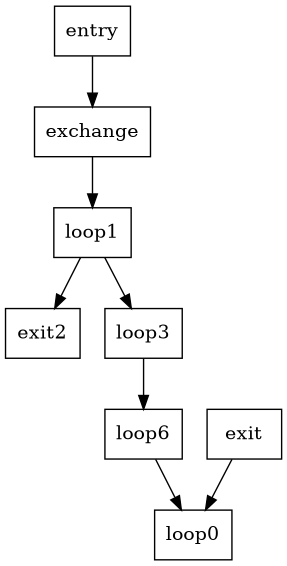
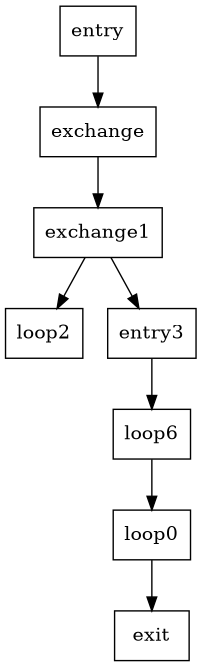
node "loop1": label "loop1" -> "exchange1"
node "exit2": label "exit2" -> "loop2"
node "loop3": label "loop3" -> "entry3"
edge "exit" -> "loop0": reversed
